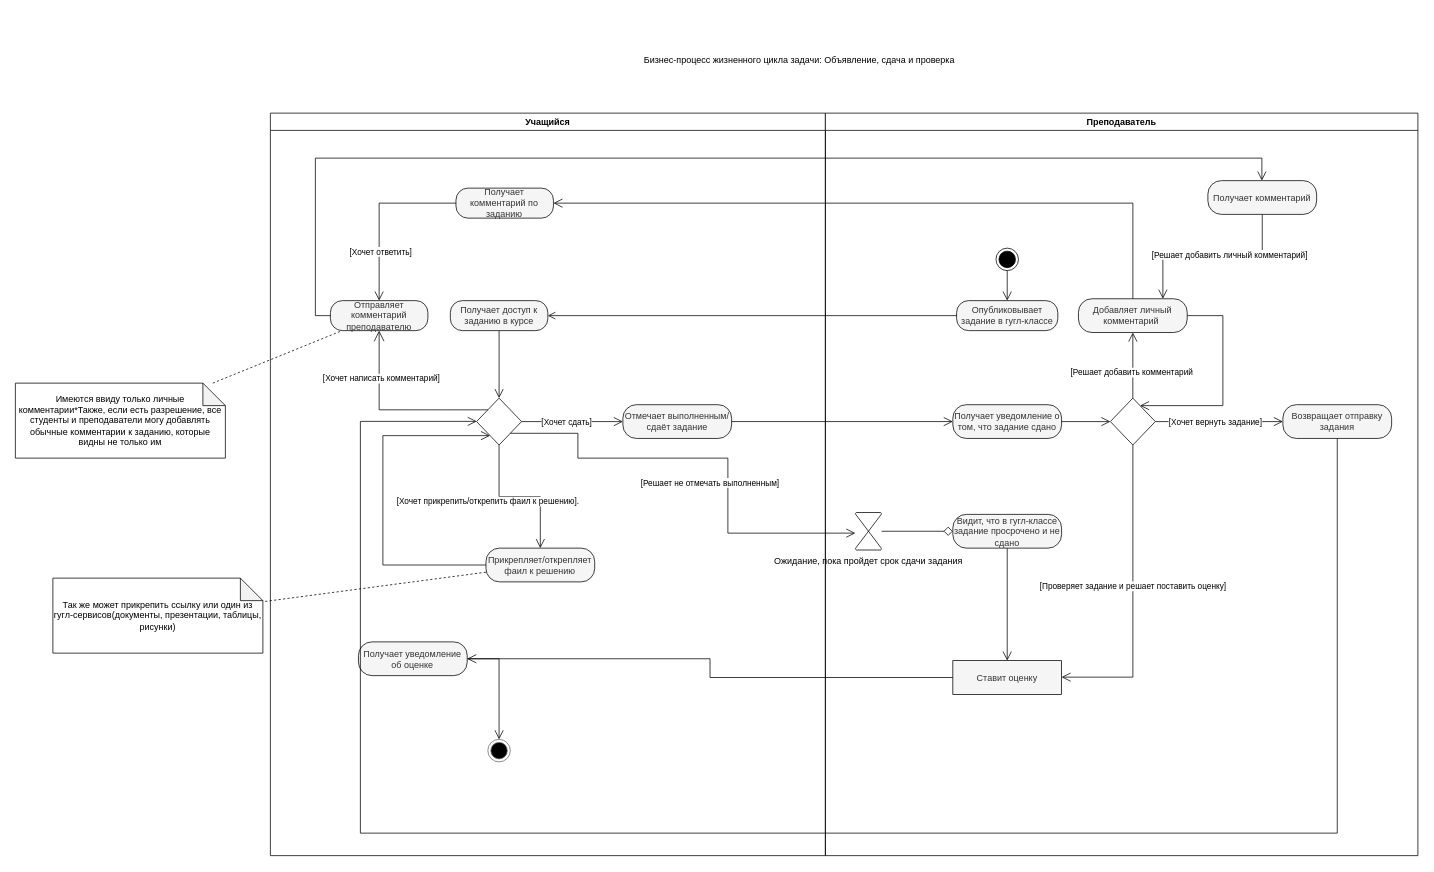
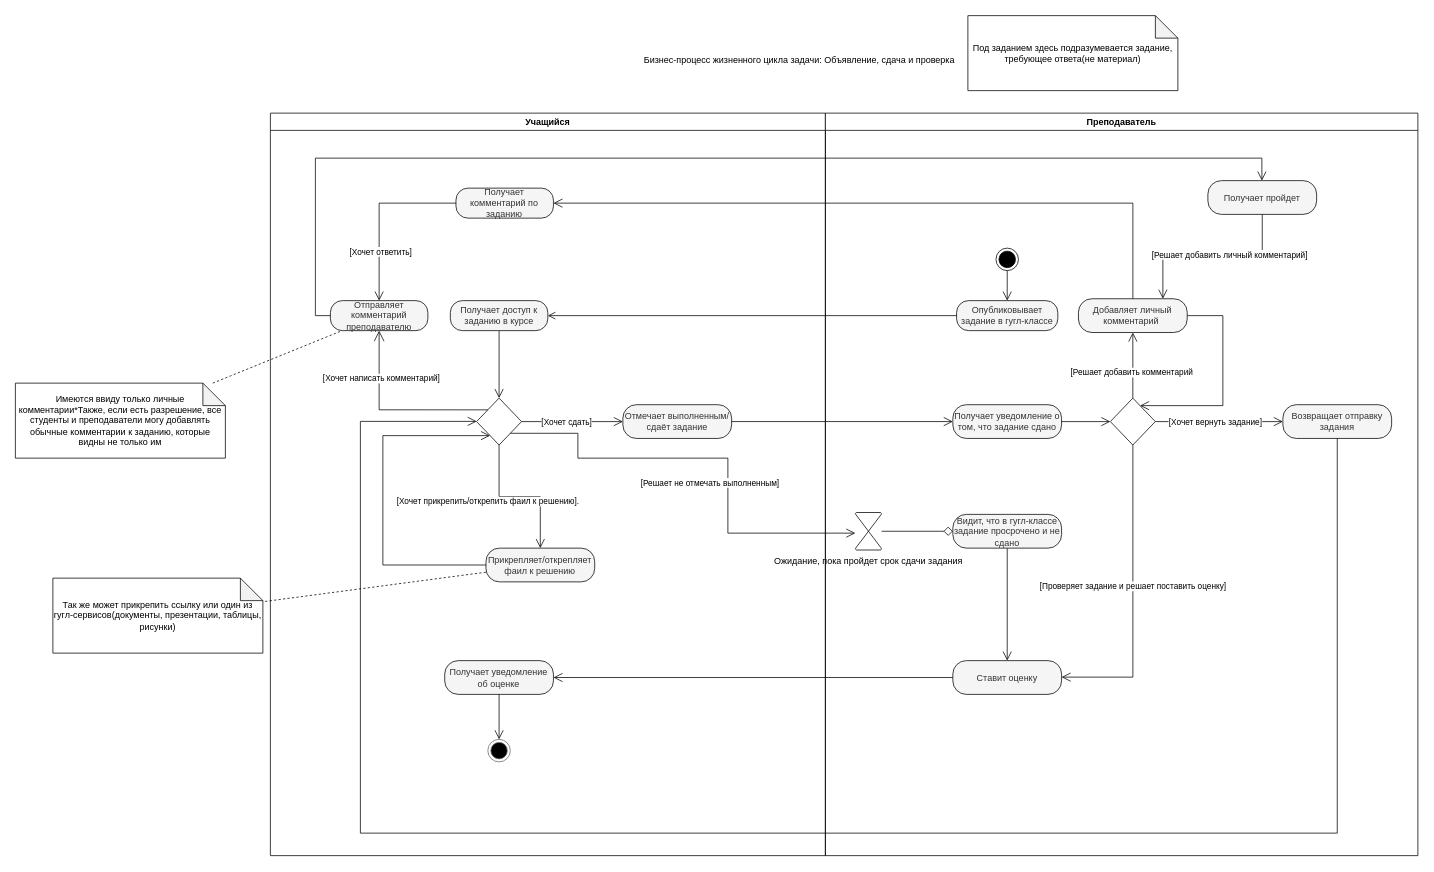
node "Под заданием здесь подразумевается задание, требующее ответа(не материал)": added
node "Получает комментарий": label "Получает комментарий" -> "Получает пройдет"
node "Получает уведомление об оценке": moved (413, 659) -> (499, 677)
node "Ставит оценку": shape rectangle -> rounded rectangle
